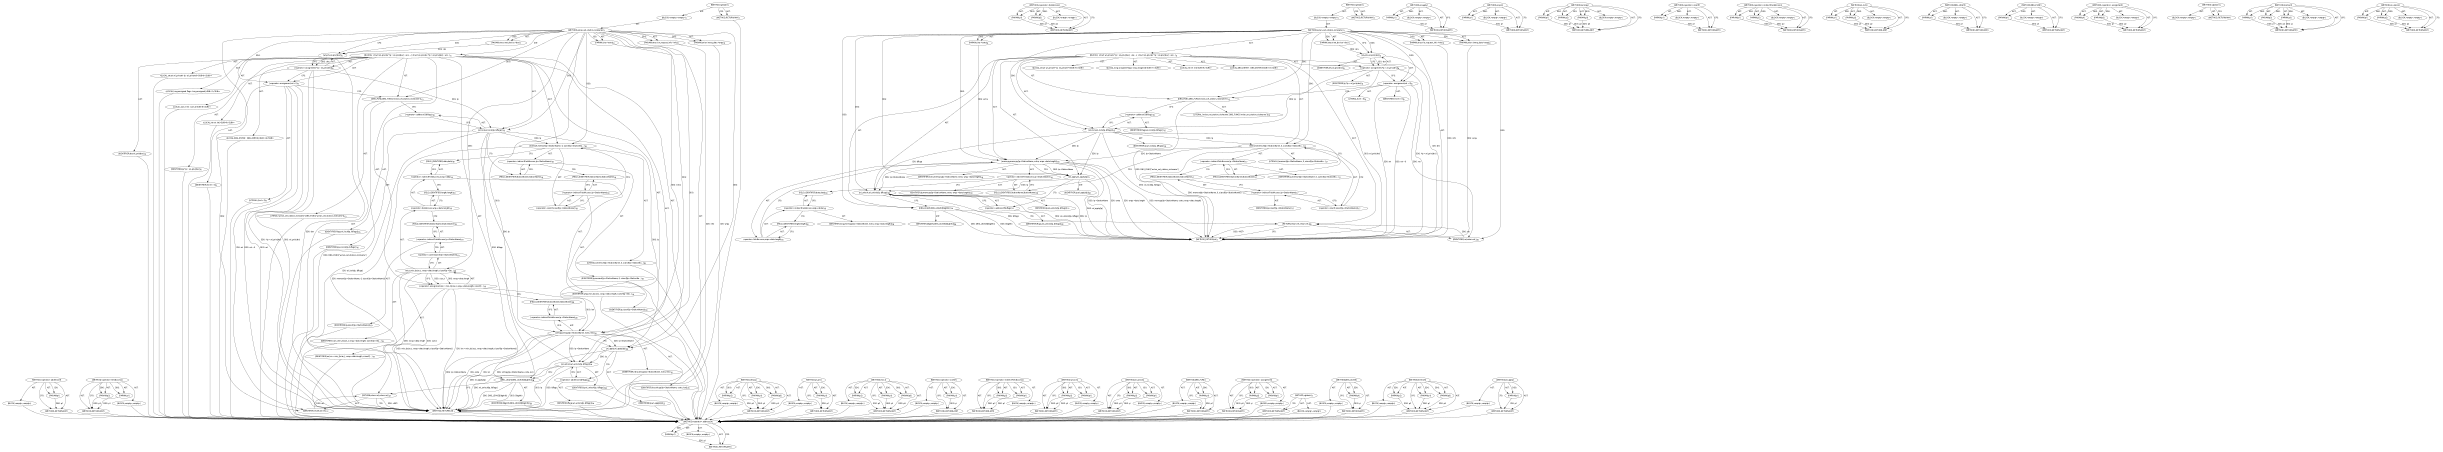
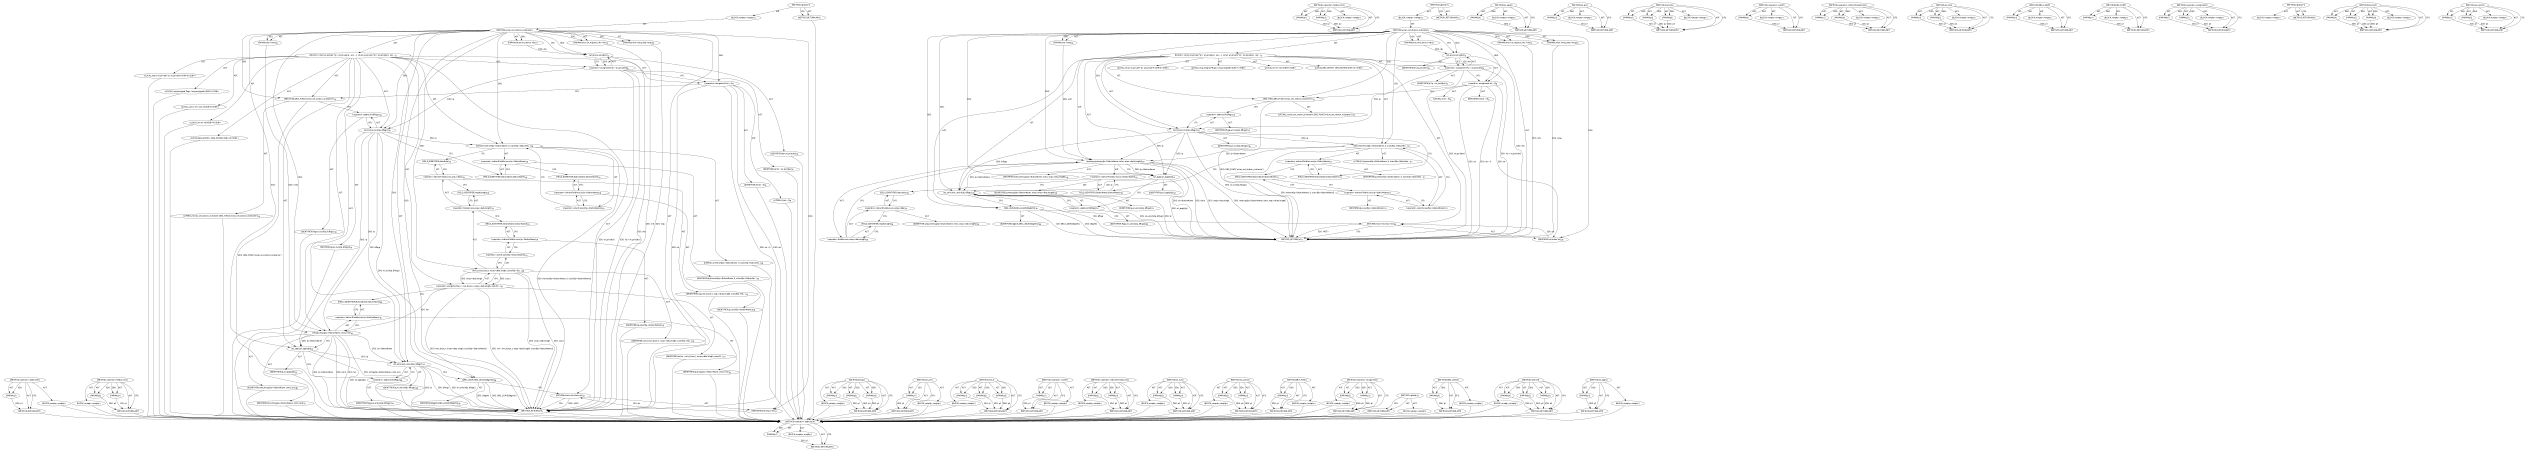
node "(IDENTIFIER,lp,strlcpy(lp->StationName, extra, len))": added
